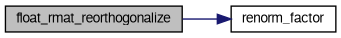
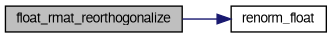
node "renorm_factor": label "renorm_factor" -> "renorm_float"
